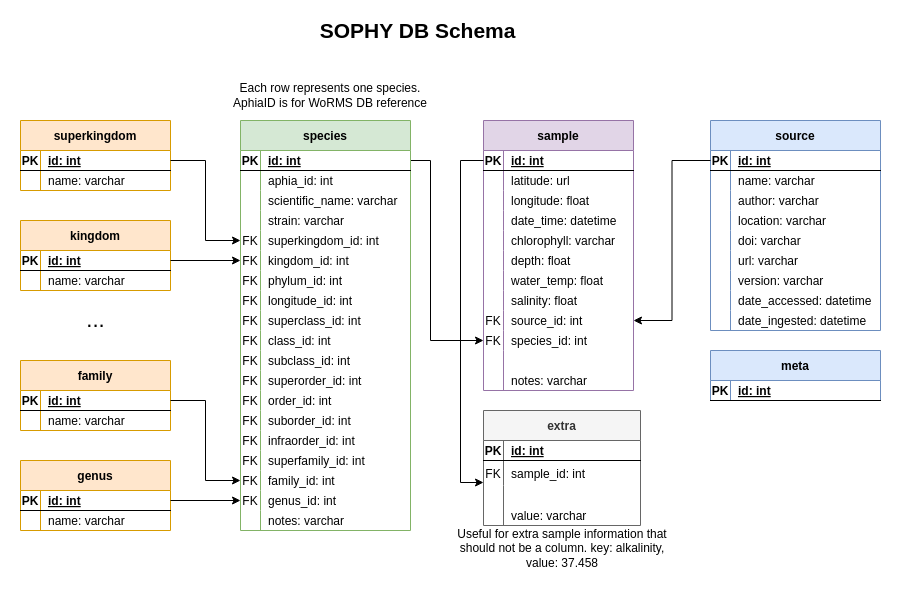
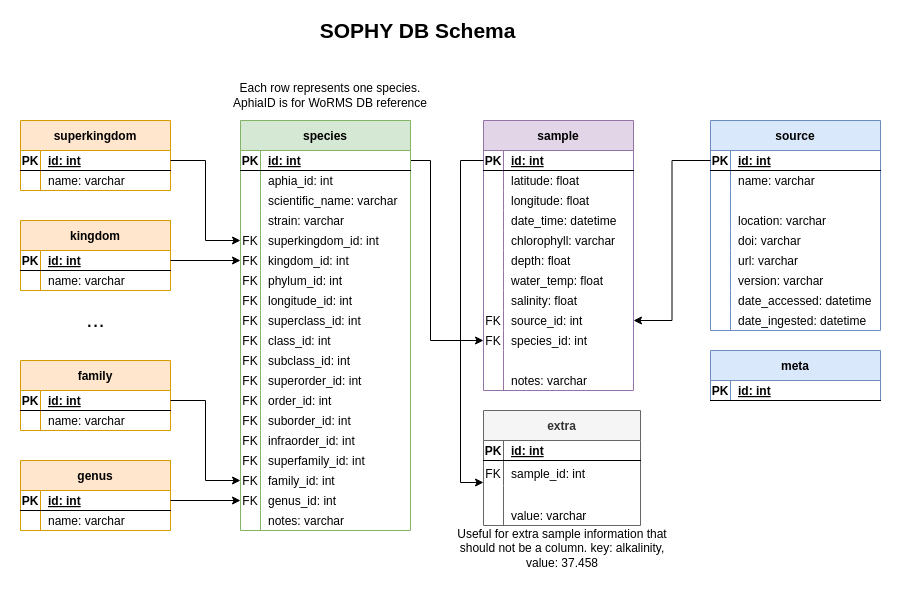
node "latitude: url": label "latitude: url" -> "latitude: float"
node "author: varchar": removed
